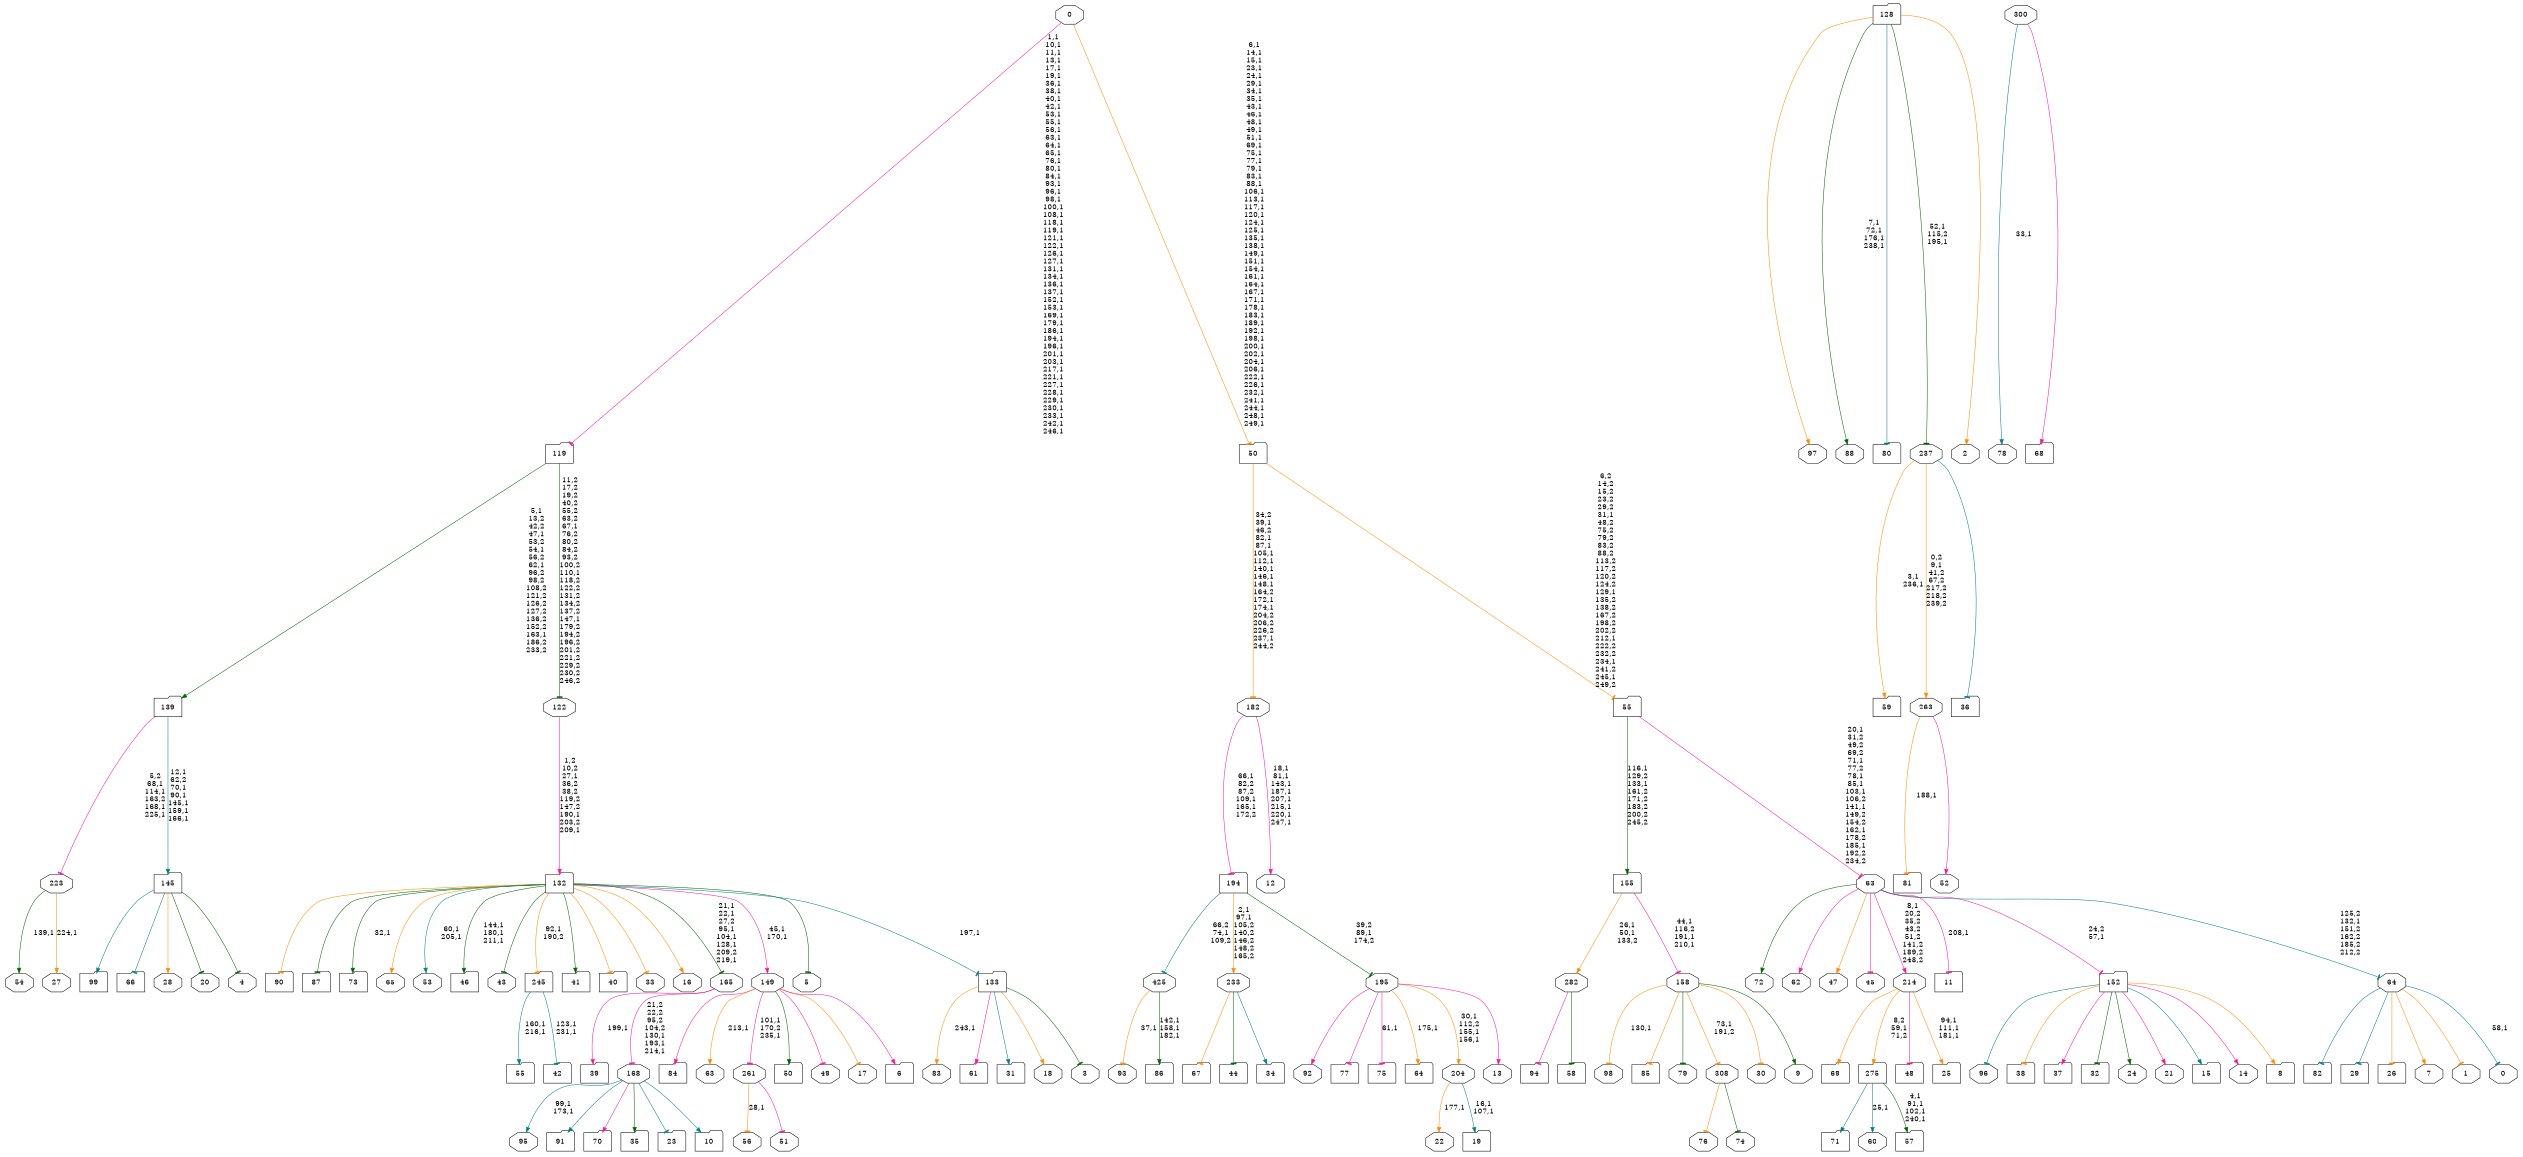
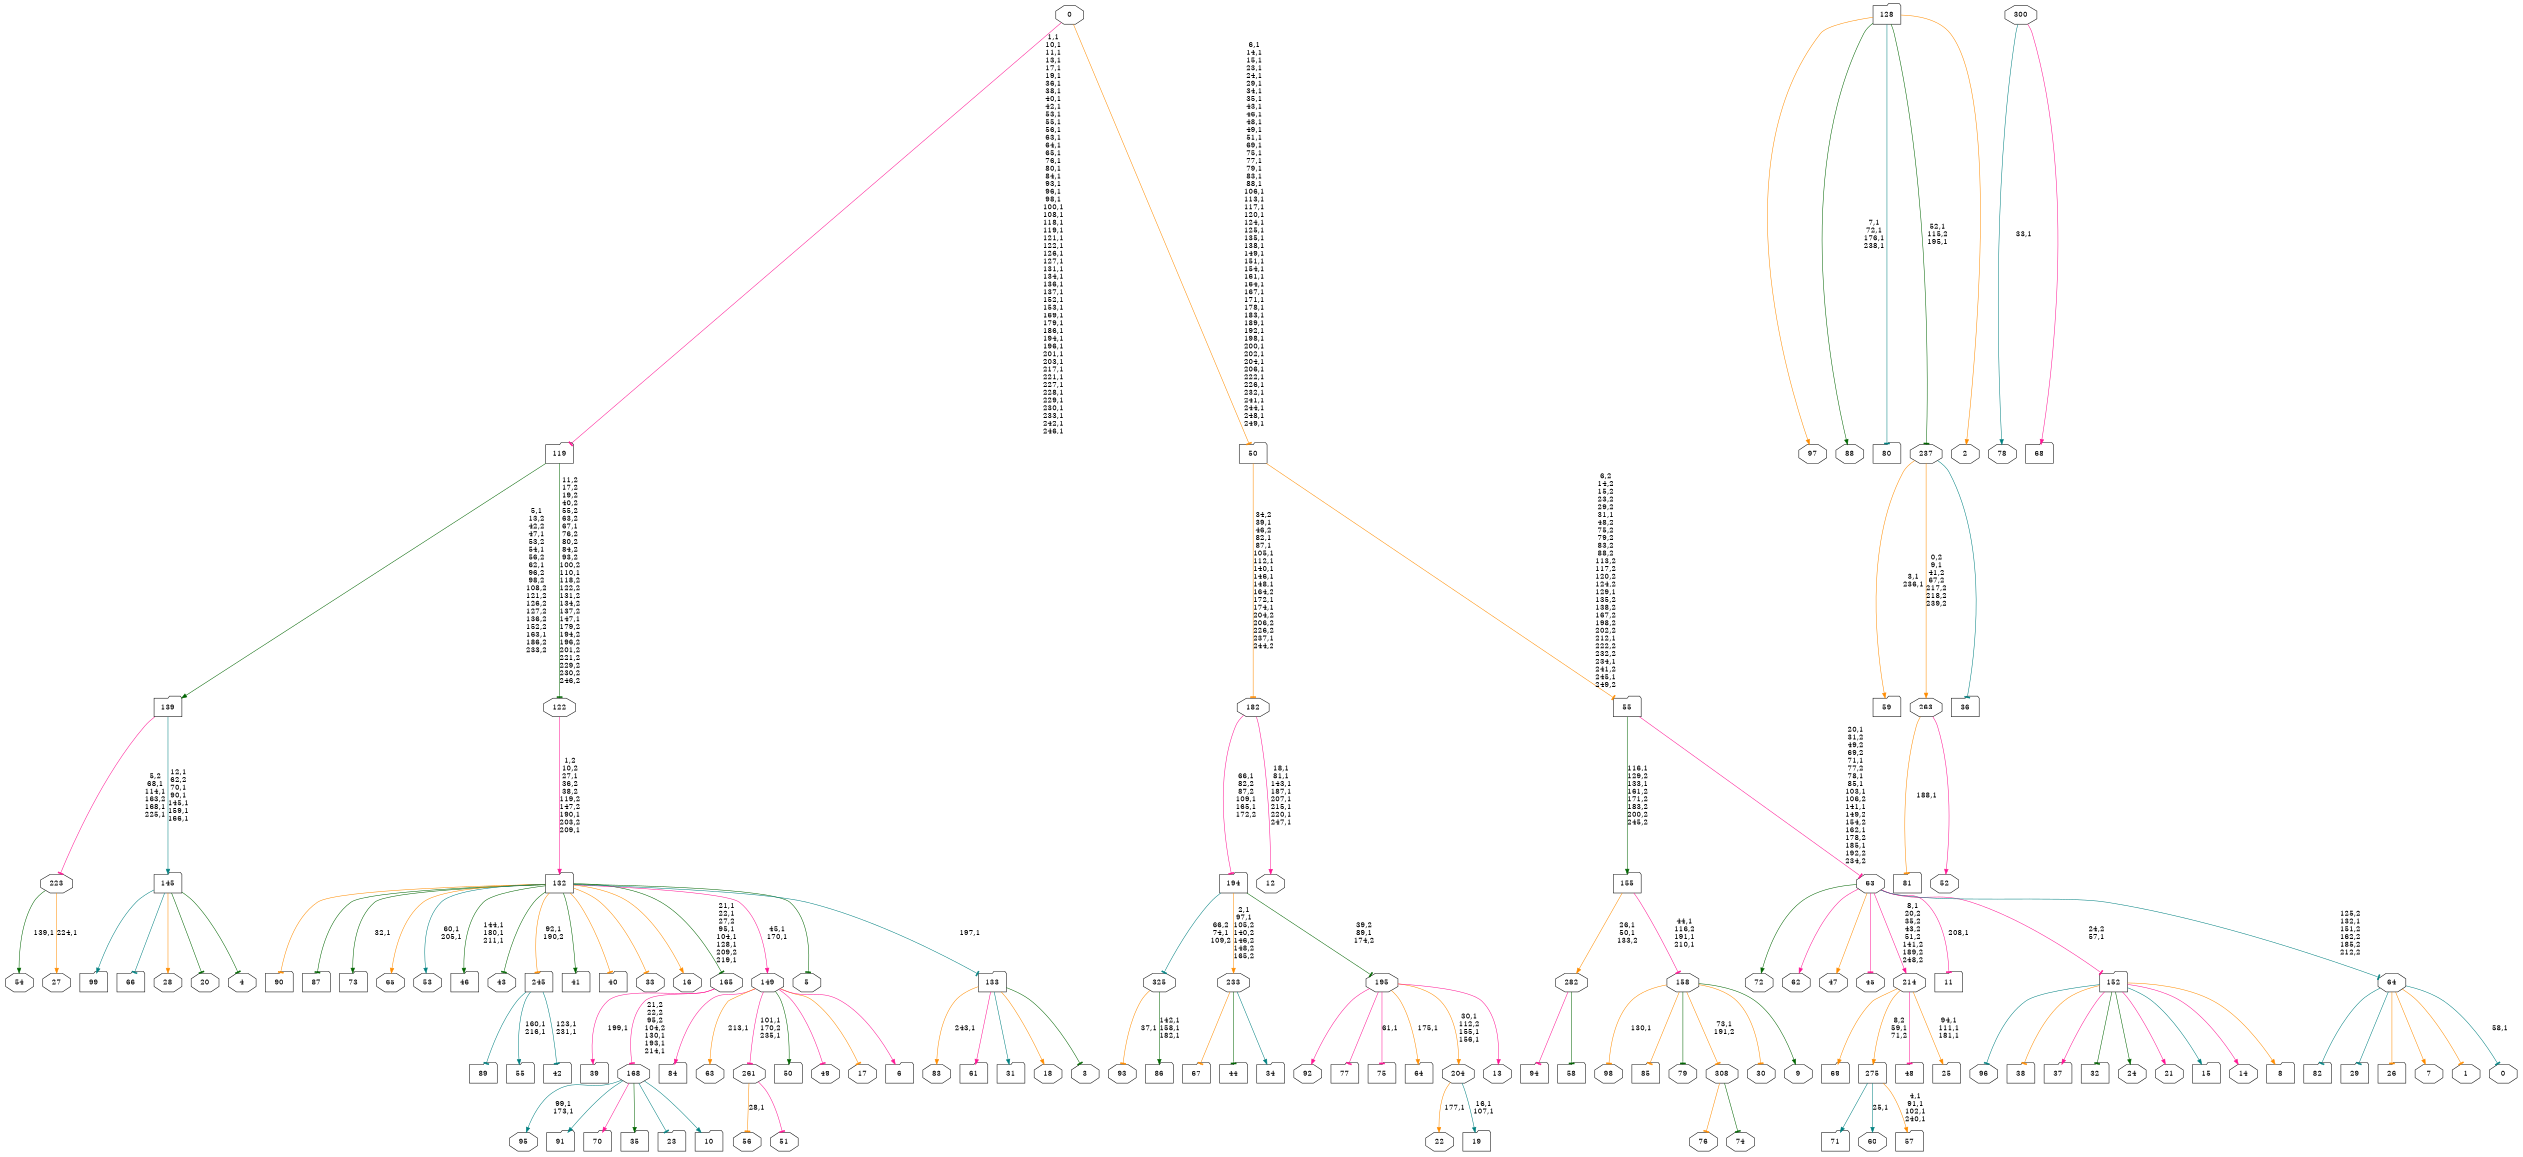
node "425": label "425" -> "325"
node "89": added
edge "275" -> "57": color darkgreen -> darkorange
